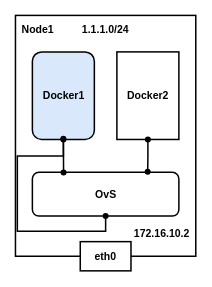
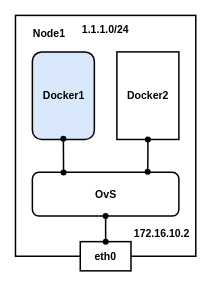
node "Node1": moved (38, 30) -> (49, 34)
edge "Docker1" -- "OvS": now "eth0" -- "OvS"
